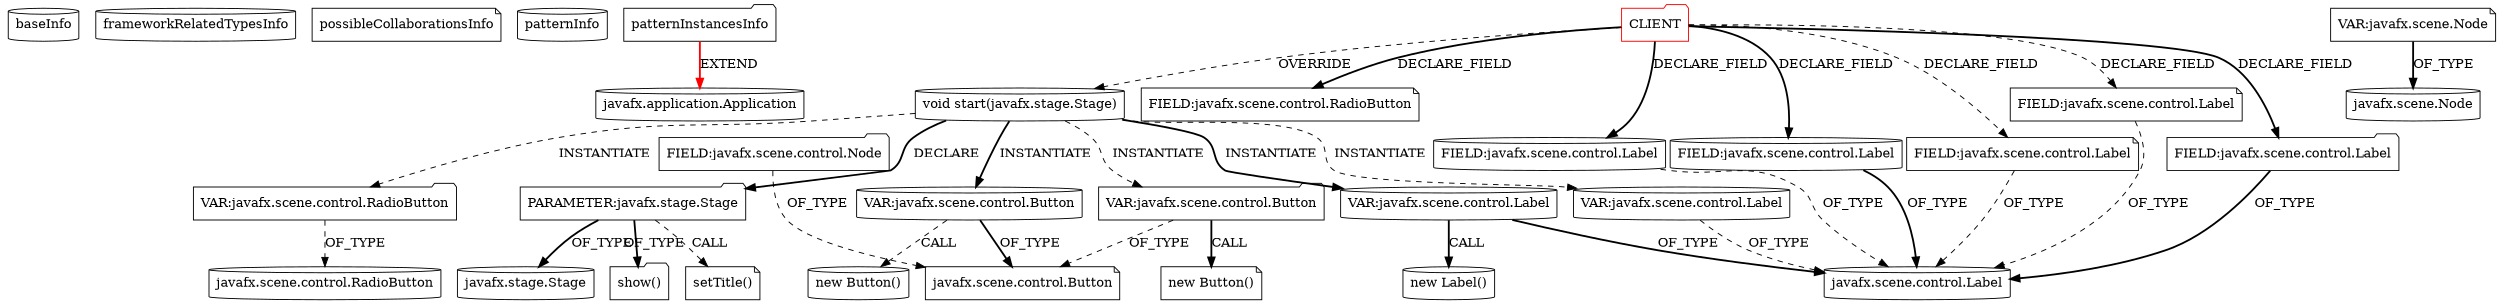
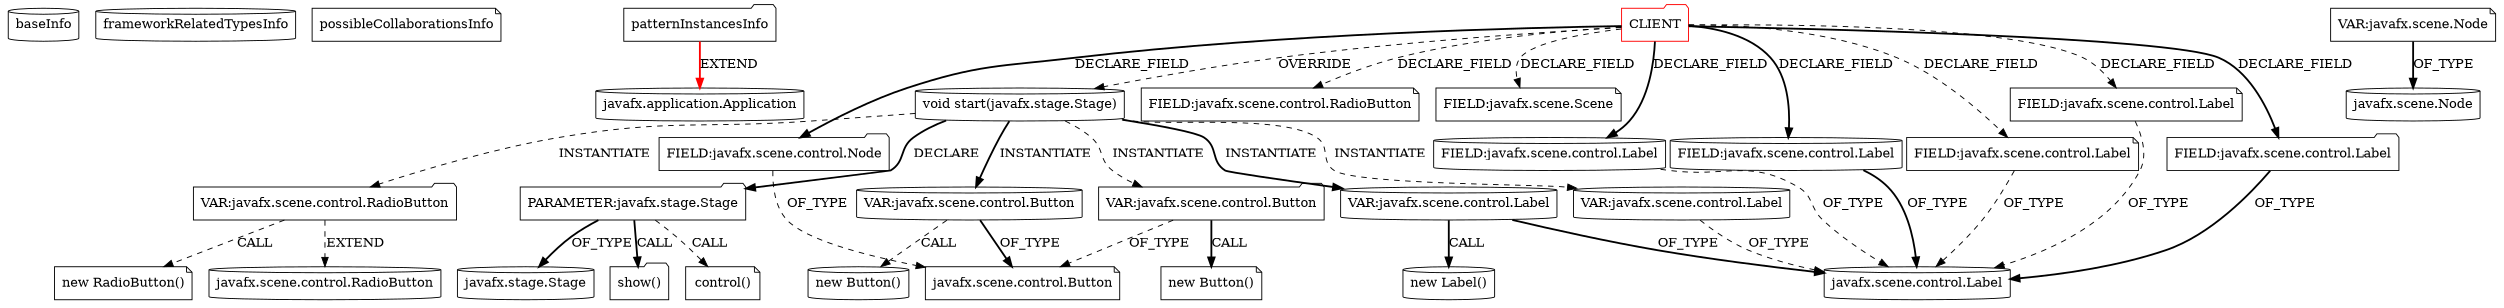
node "patternInfo": removed
edge "CLIENT" -> "FIELD:javafx.scene.control.Node": added, label "DECLARE_FIELD"
edge "CLIENT" -> "FIELD:javafx.scene.control.RadioButton": style bold -> dashed
node "FIELD:javafx.scene.Scene": added
edge "VAR:javafx.scene.control.RadioButton" -> "javafx.scene.control.RadioButton": label "OF_TYPE" -> "EXTEND"
edge "PARAMETER:javafx.stage.Stage" -> "show()": label "OF_TYPE" -> "CALL"
node "new RadioButton()": added
node "setTitle()": label "setTitle()" -> "control()"
